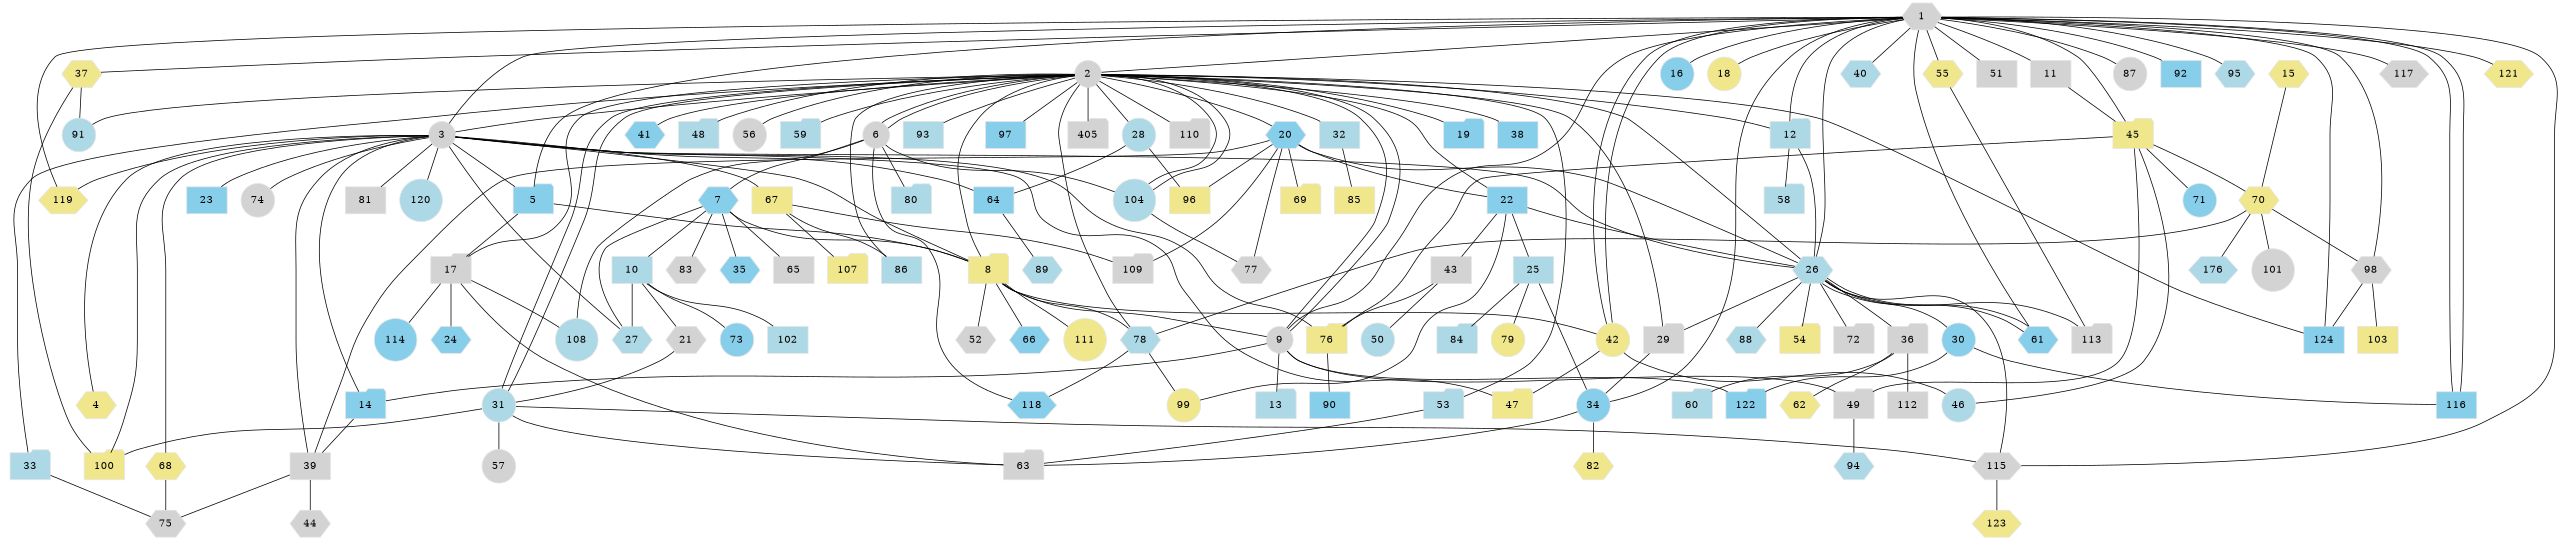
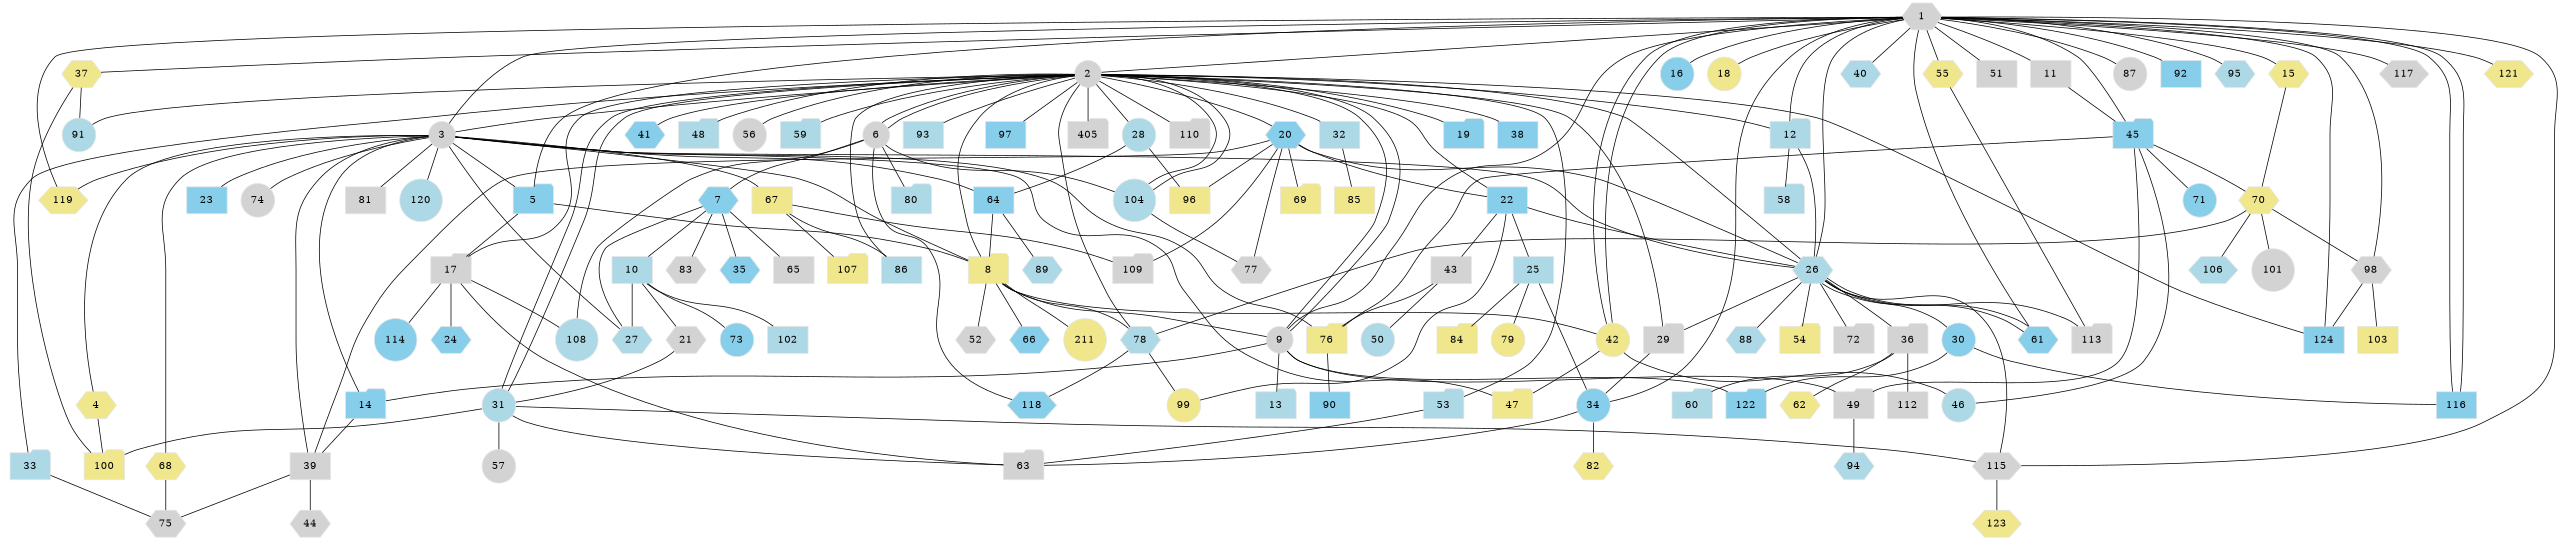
edge "1" -- "15": added
node "45": fillcolor khaki -> skyblue
edge "3" -- "100": now "4" -- "100"
edge "7" -- "8": now "64" -- "8"
node "176": label "176" -> "106"
node "111": label "111" -> "211"
node "84": fillcolor lightblue -> khaki
